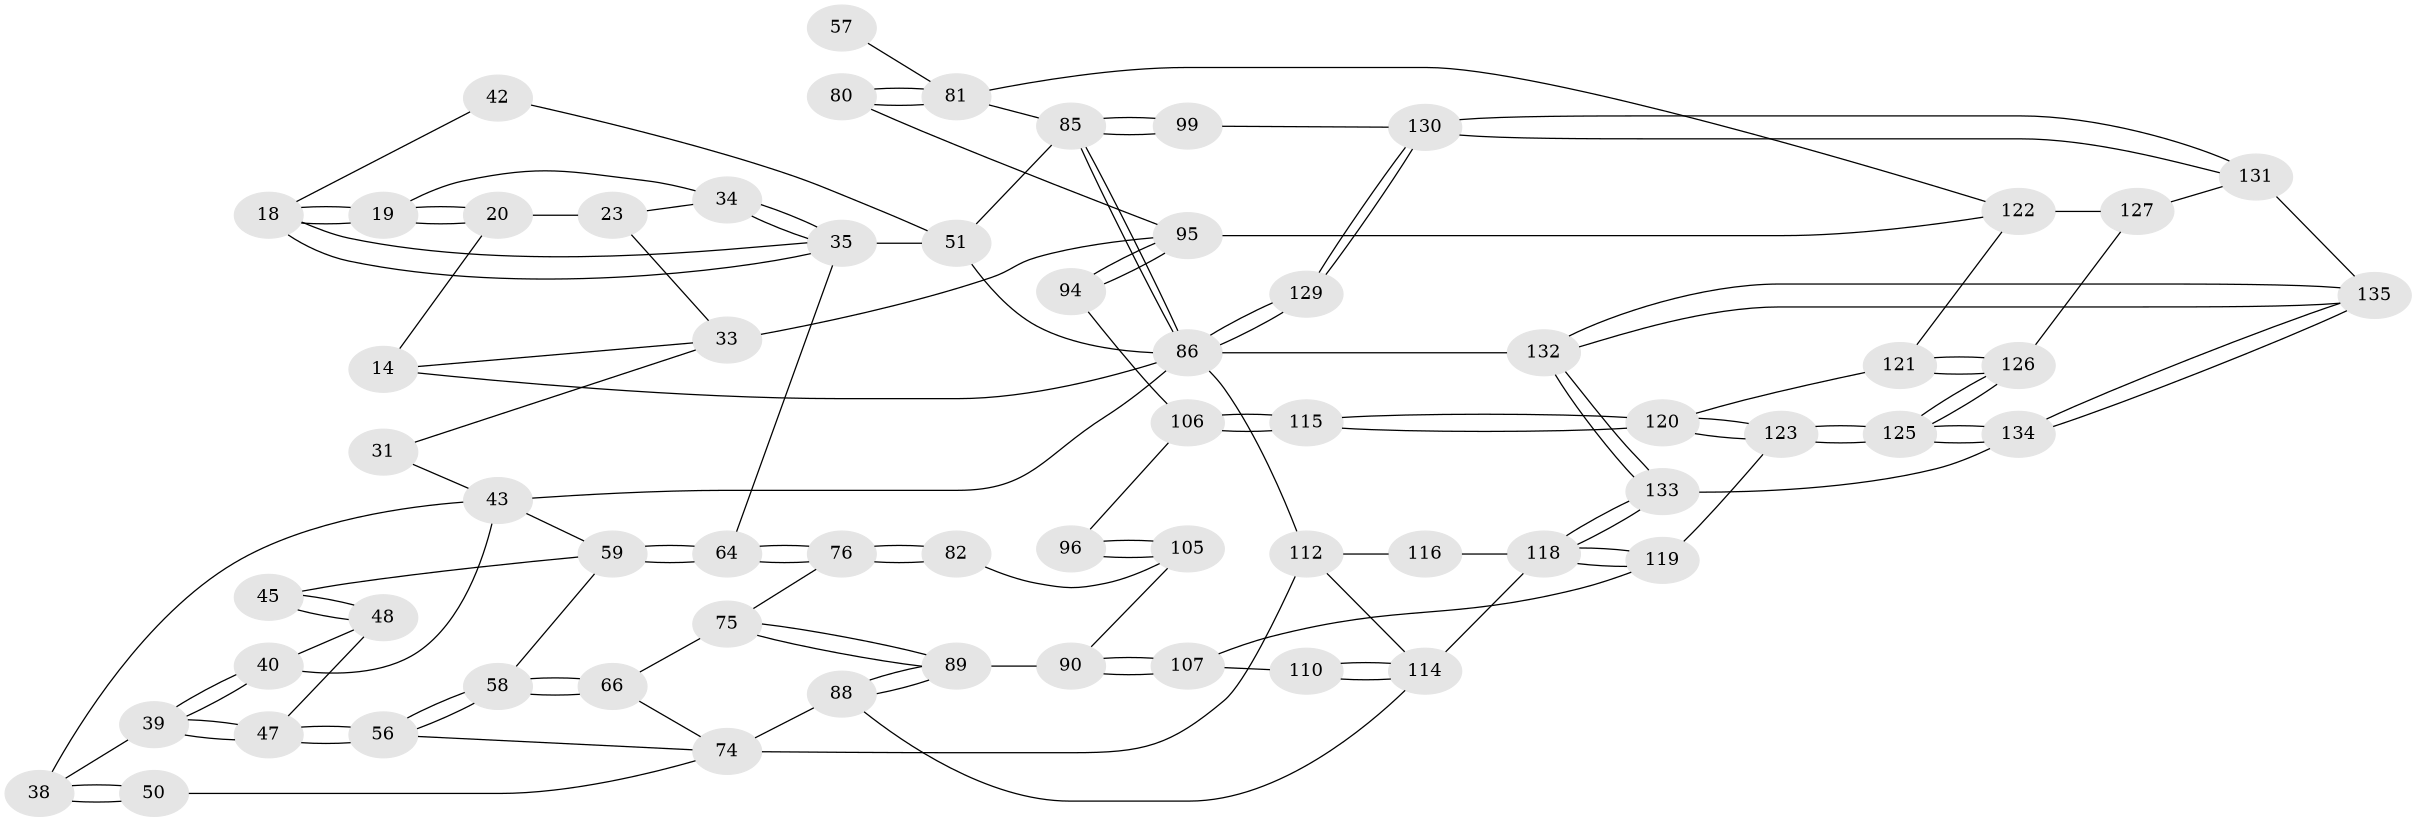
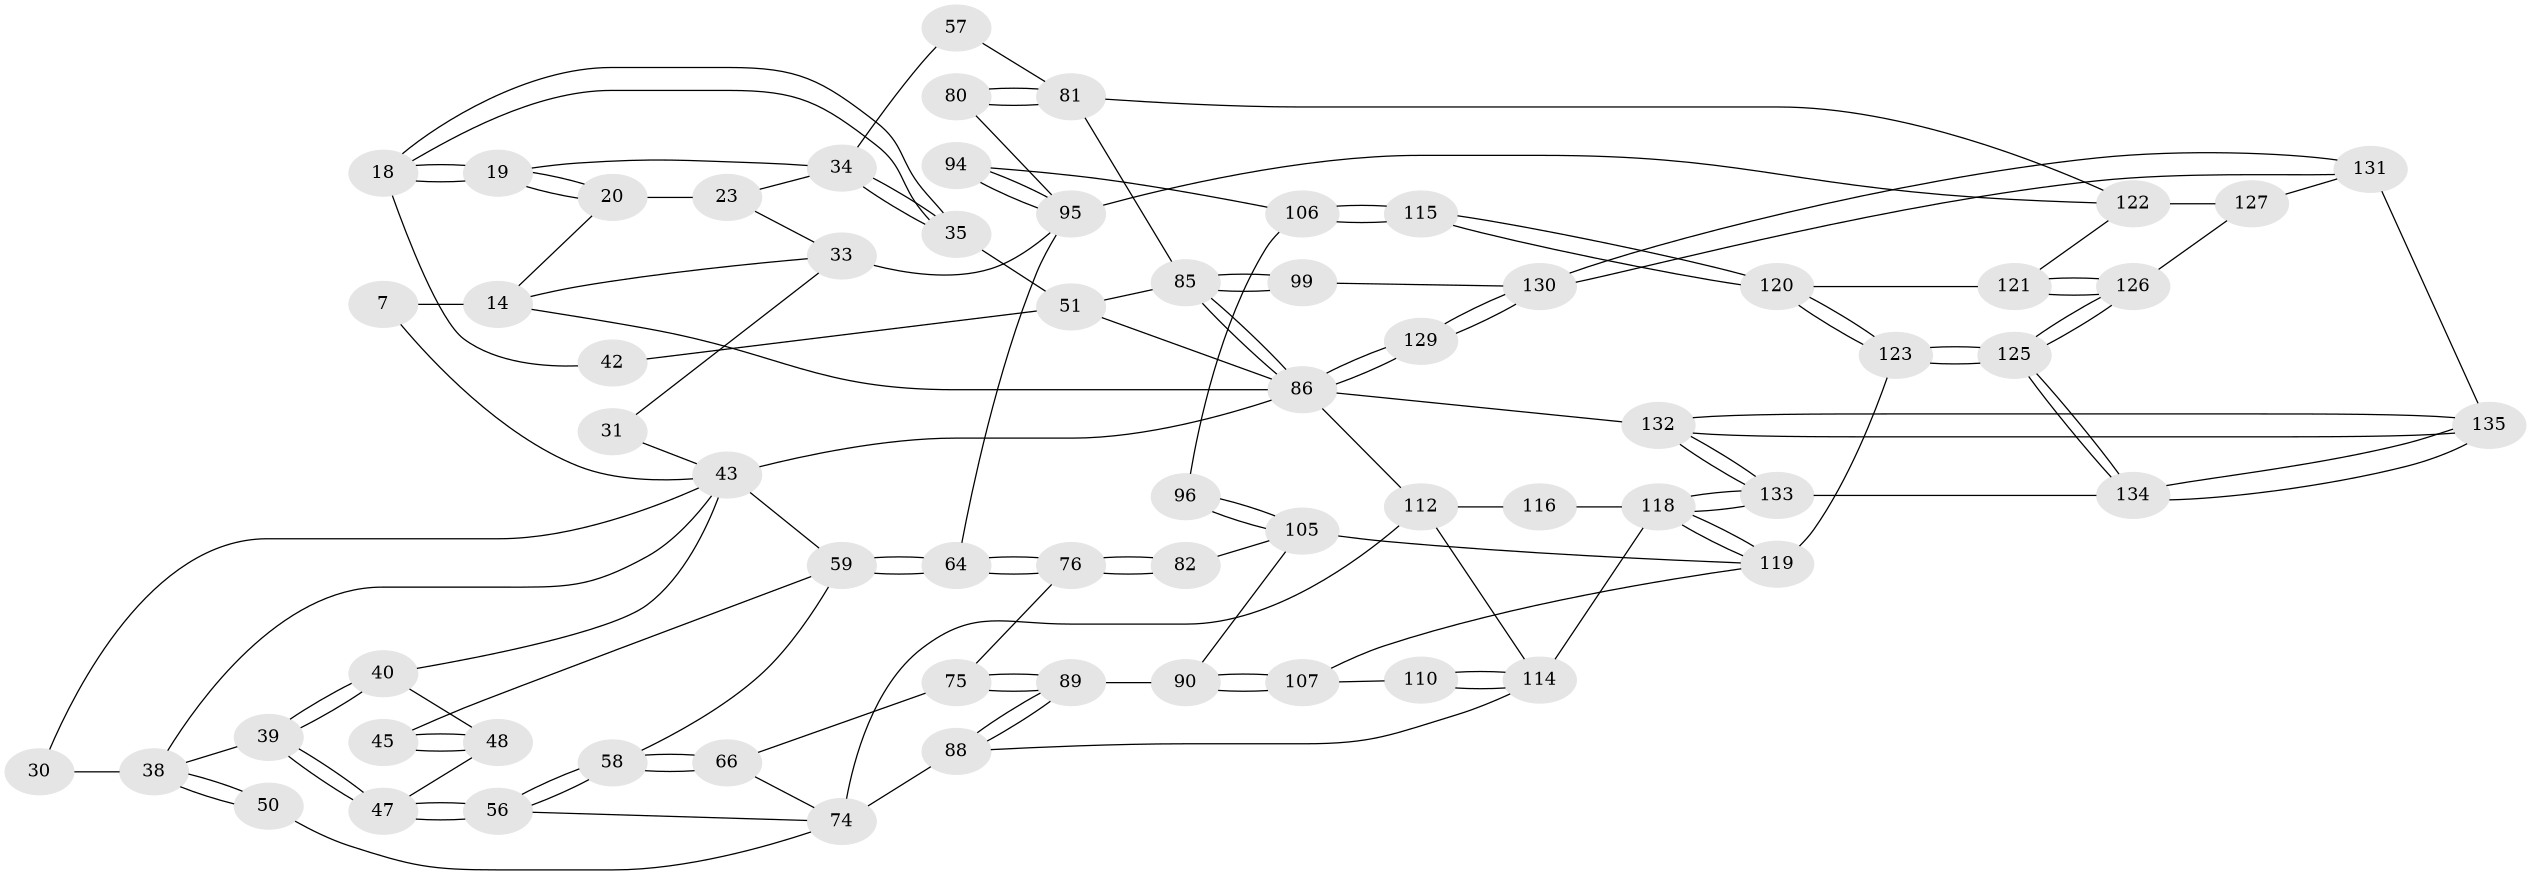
edge "57" -- "34": added
node "7": added
edge "35" -- "64": now "95" -- "64"
edge "105" -- "119": added
node "30": added
